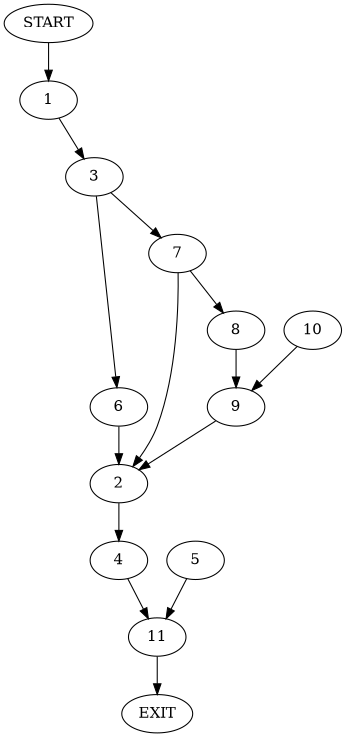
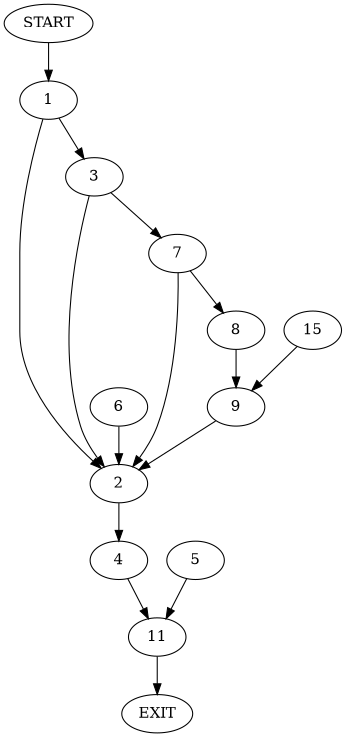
edge "3" -> "6": now "3" -> "2"
edge "1" -> "2": added
node "10": label "10" -> "15"
